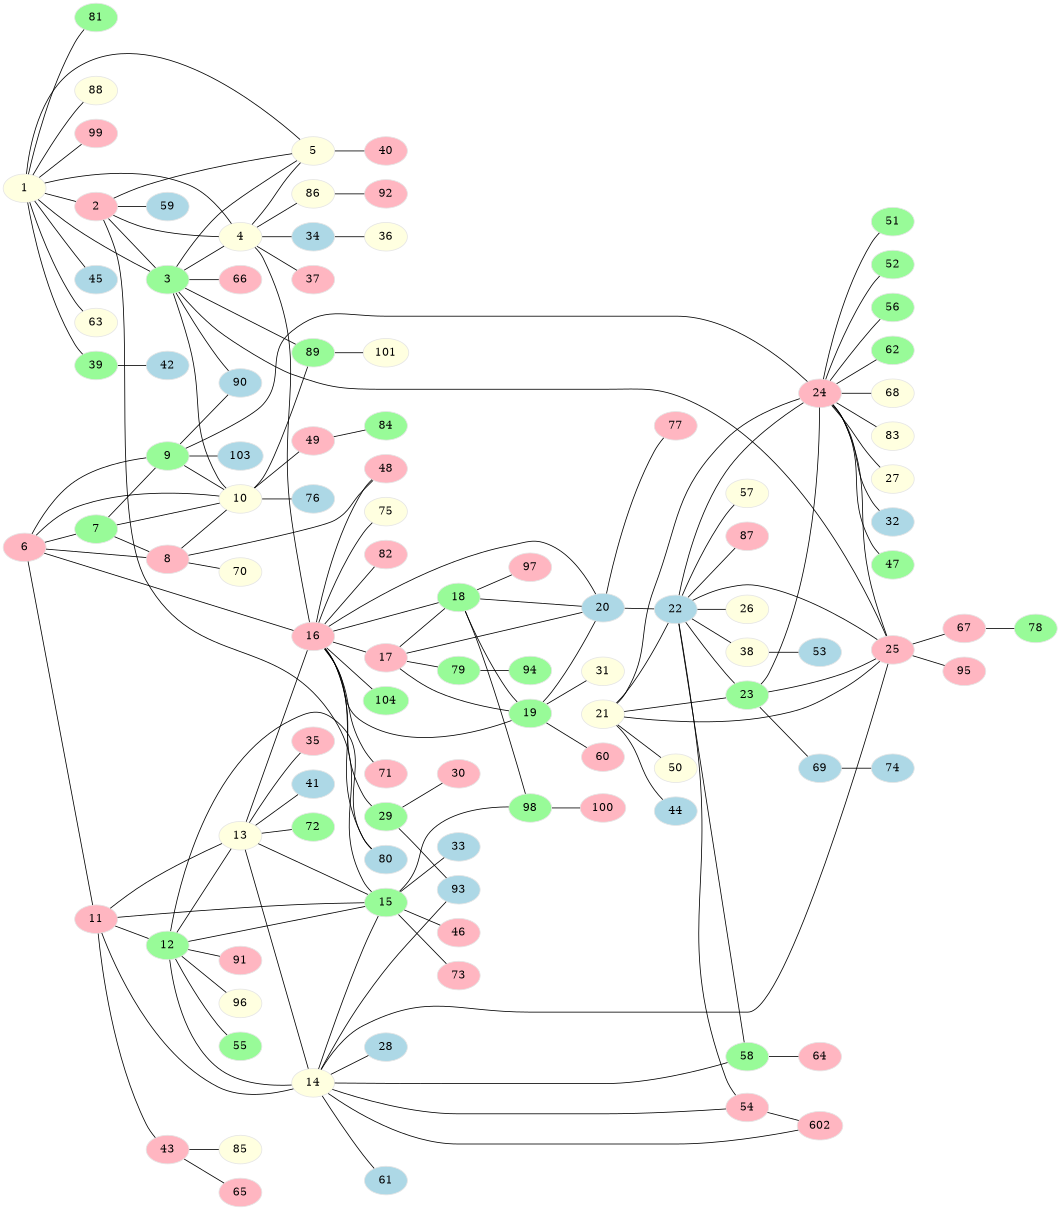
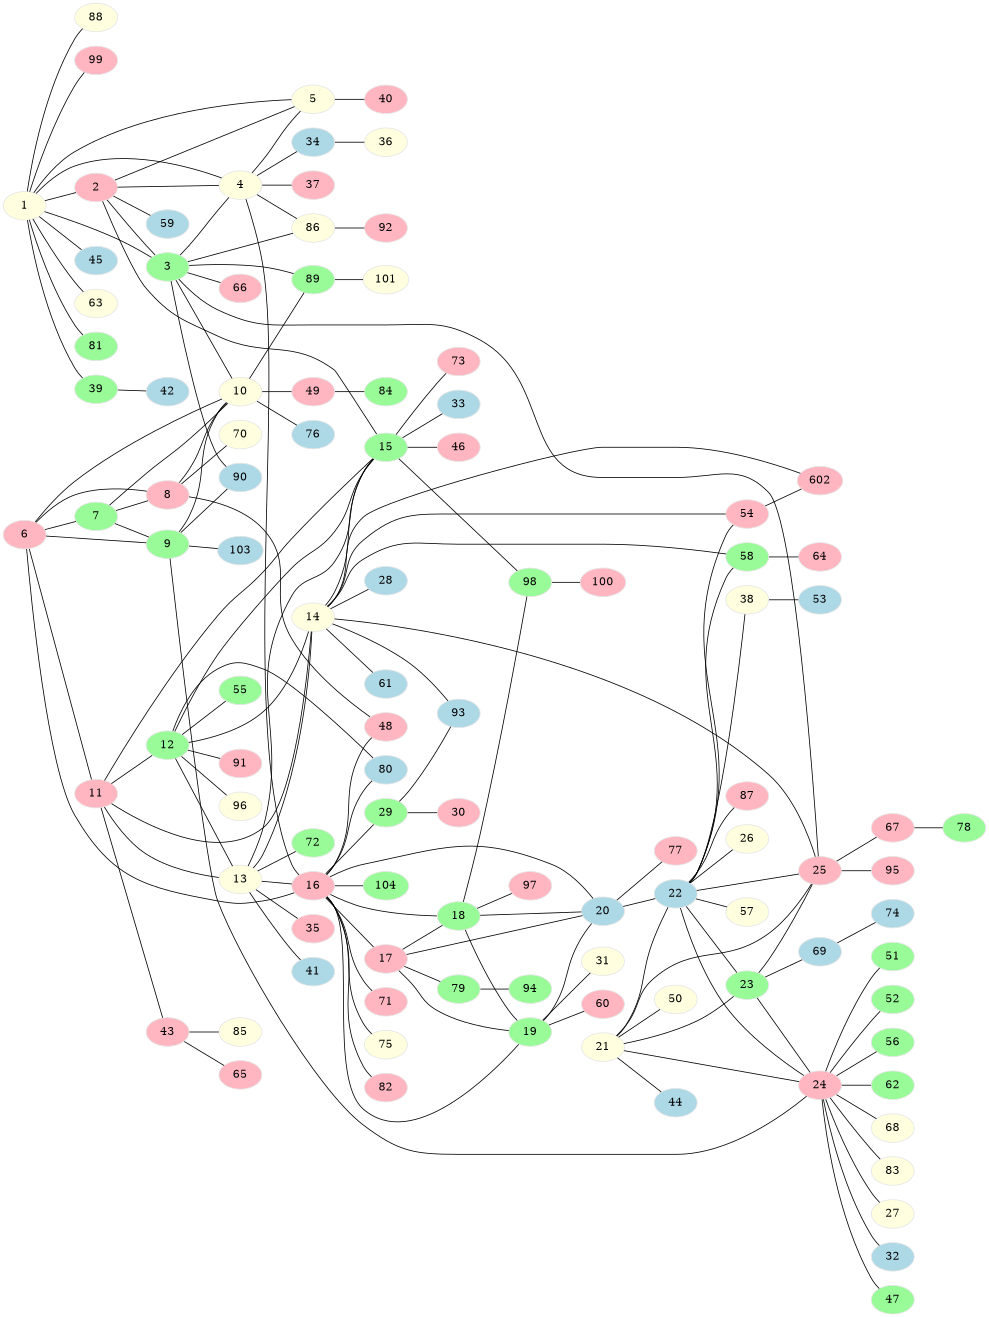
edge "5" -- "3": now "86" -- "3"
edge "24" -- "25": removed
